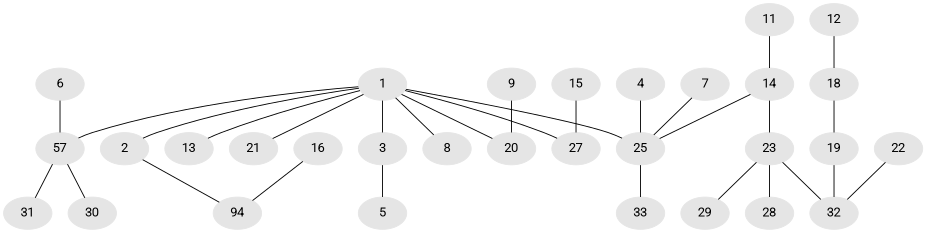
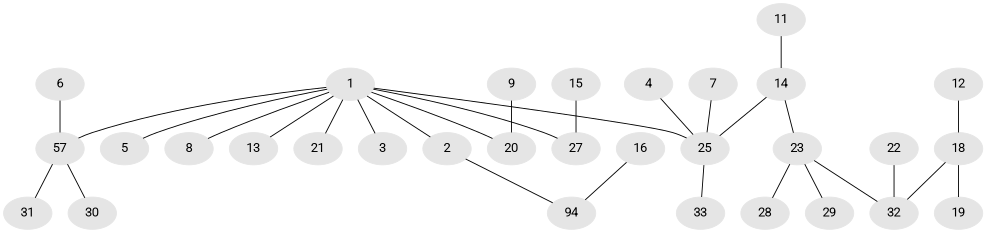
edge "3" -- "5": now "1" -- "5"
edge "19" -- "32": now "18" -- "32"
